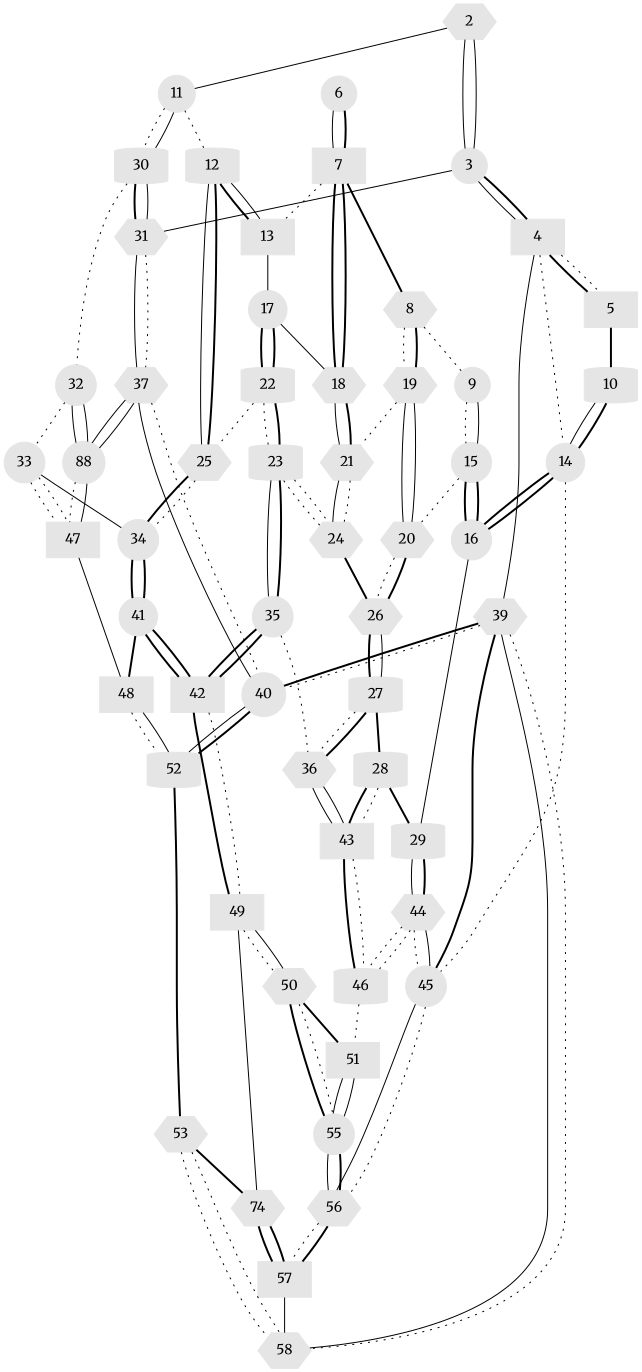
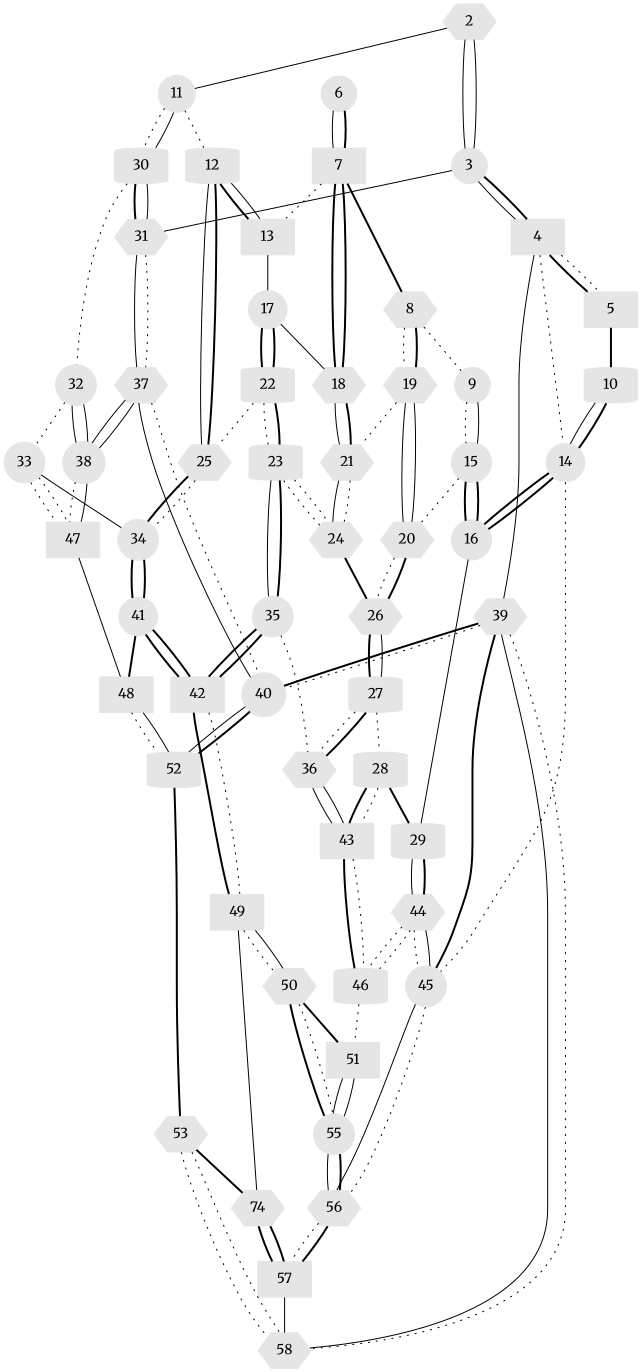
node "88": label "88" -> "38"
edge "27" -- "28": style bold -> dotted
